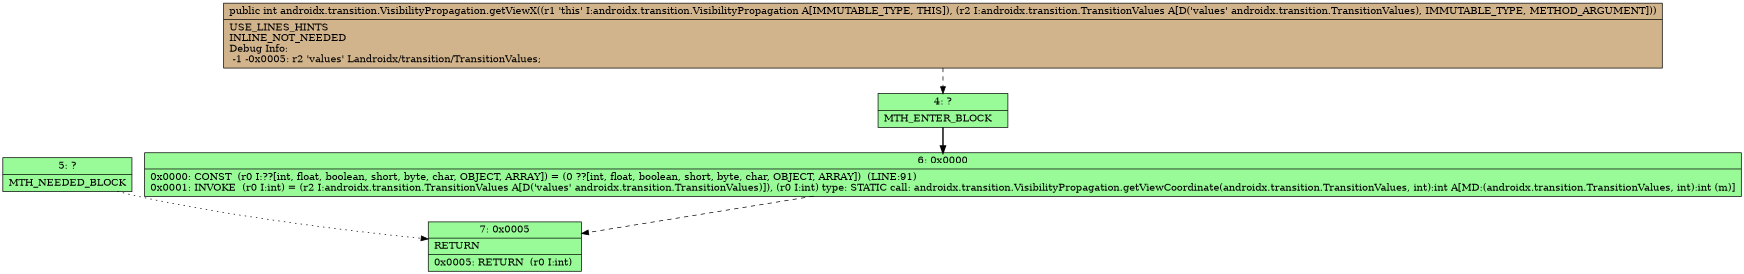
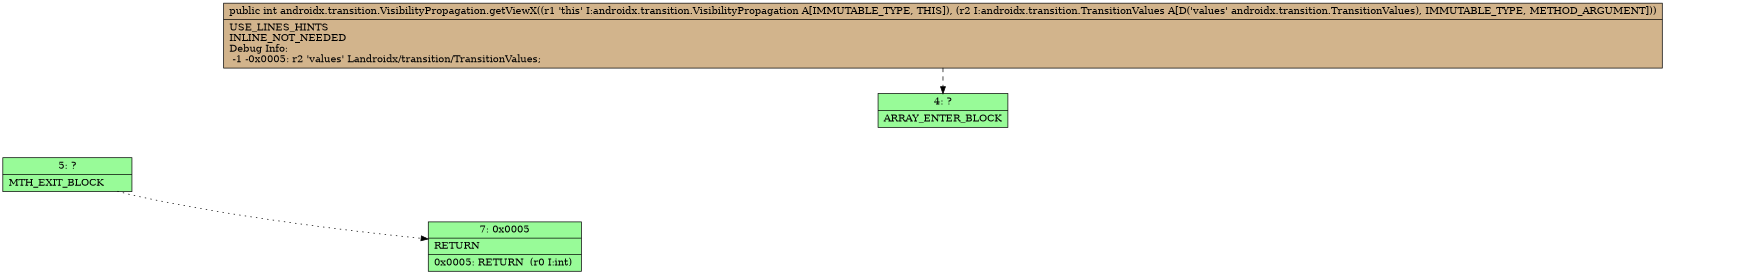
node "4: ?": text "MTH_ENTER_BLOCK" -> "ARRAY_ENTER_BLOCK"
node "6: 0x0000": removed
node "5: ?": text "MTH_NEEDED_BLOCK" -> "MTH_EXIT_BLOCK"
